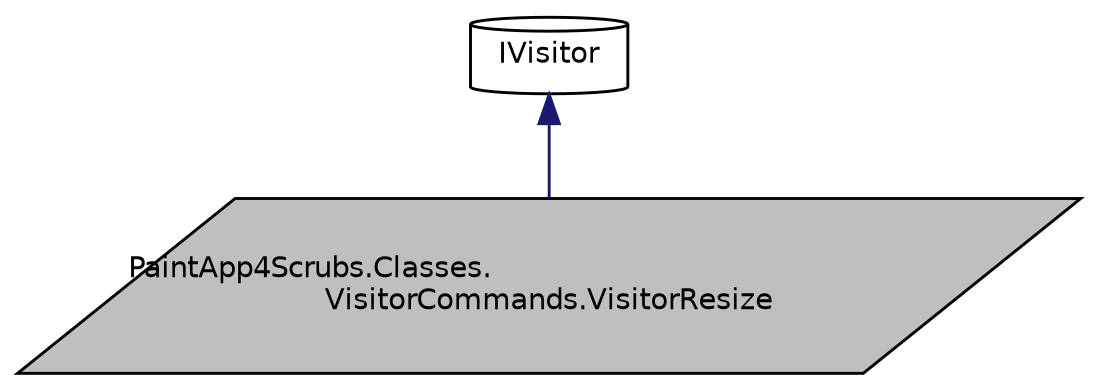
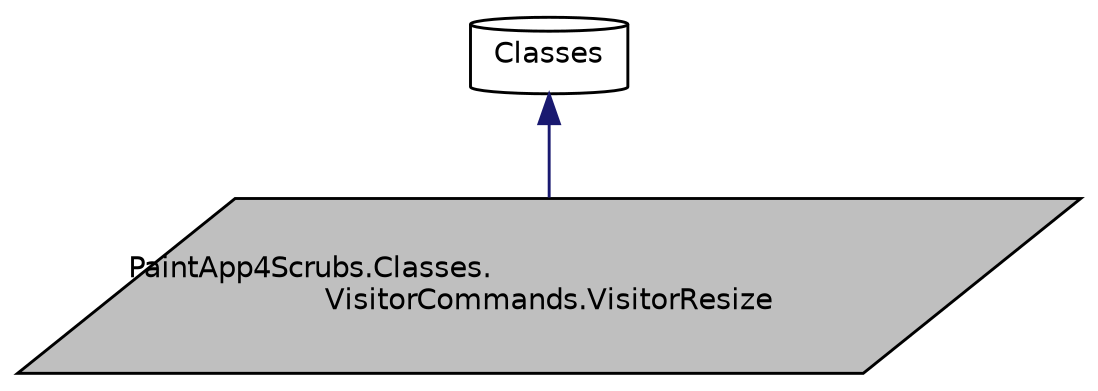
node "IVisitor": label "IVisitor" -> "Classes"
